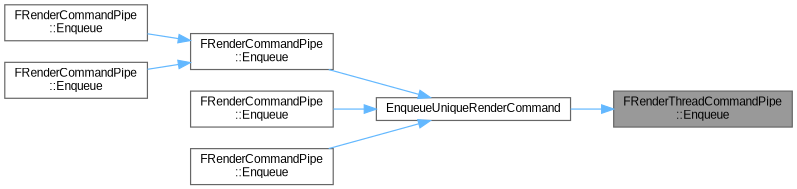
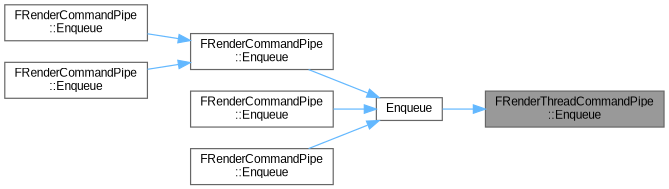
node "EnqueueUniqueRenderCommand": label "EnqueueUniqueRenderCommand" -> "Enqueue"
